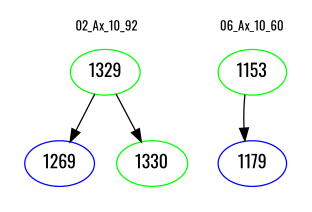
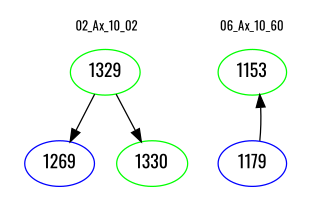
cluster "02_Ax_10_92": label "02_Ax_10_92" -> "02_Ax_10_02"
edge "1153" -> "1179": reversed
